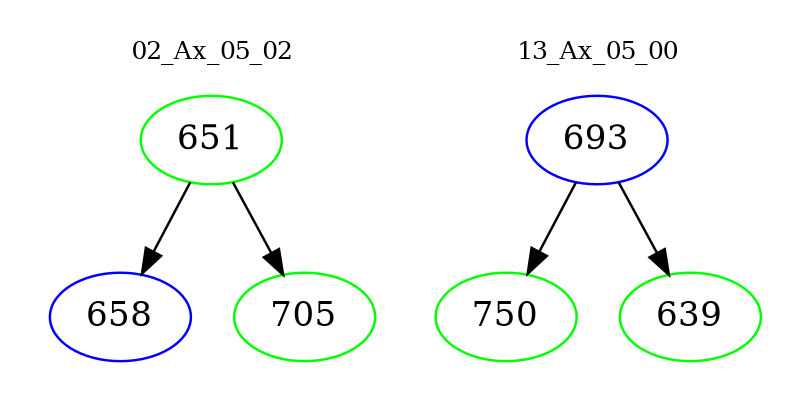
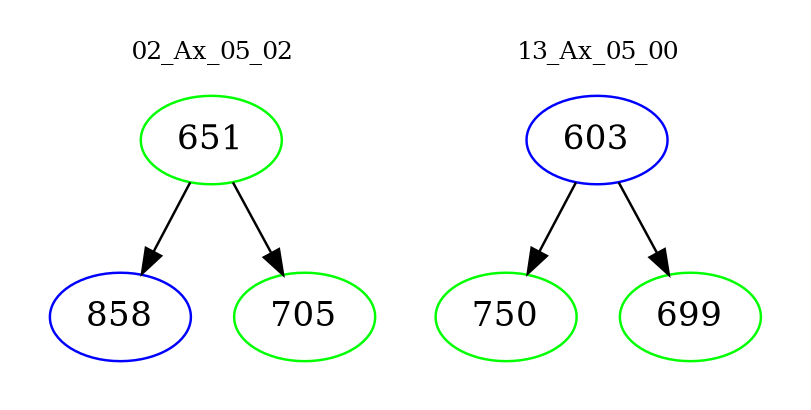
node "693": label "693" -> "603"
node "658": label "658" -> "858"
node "639": label "639" -> "699"
